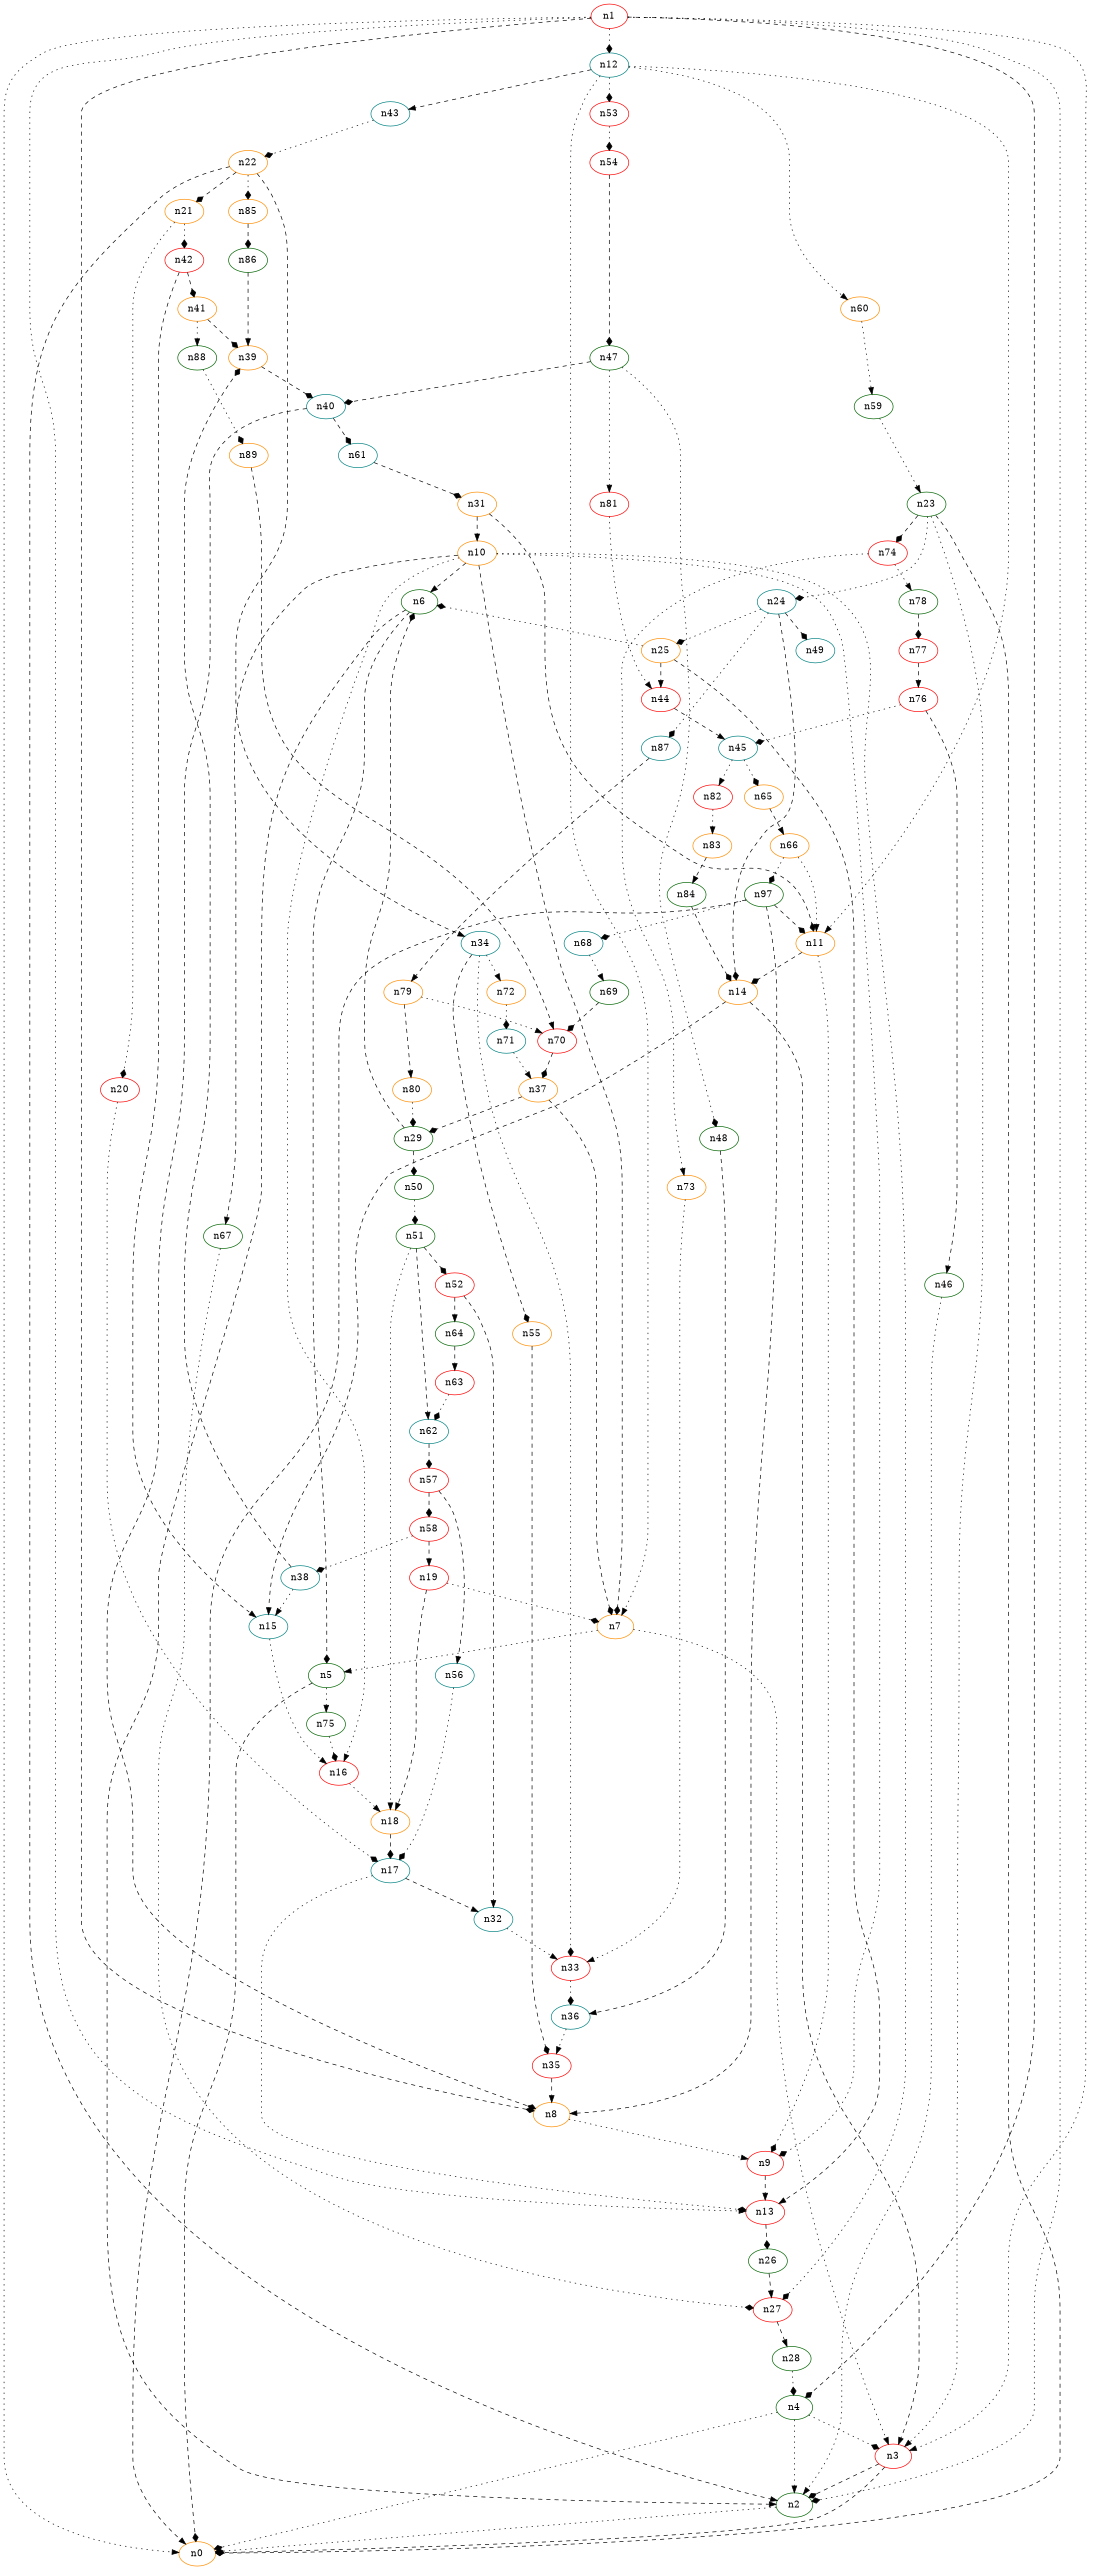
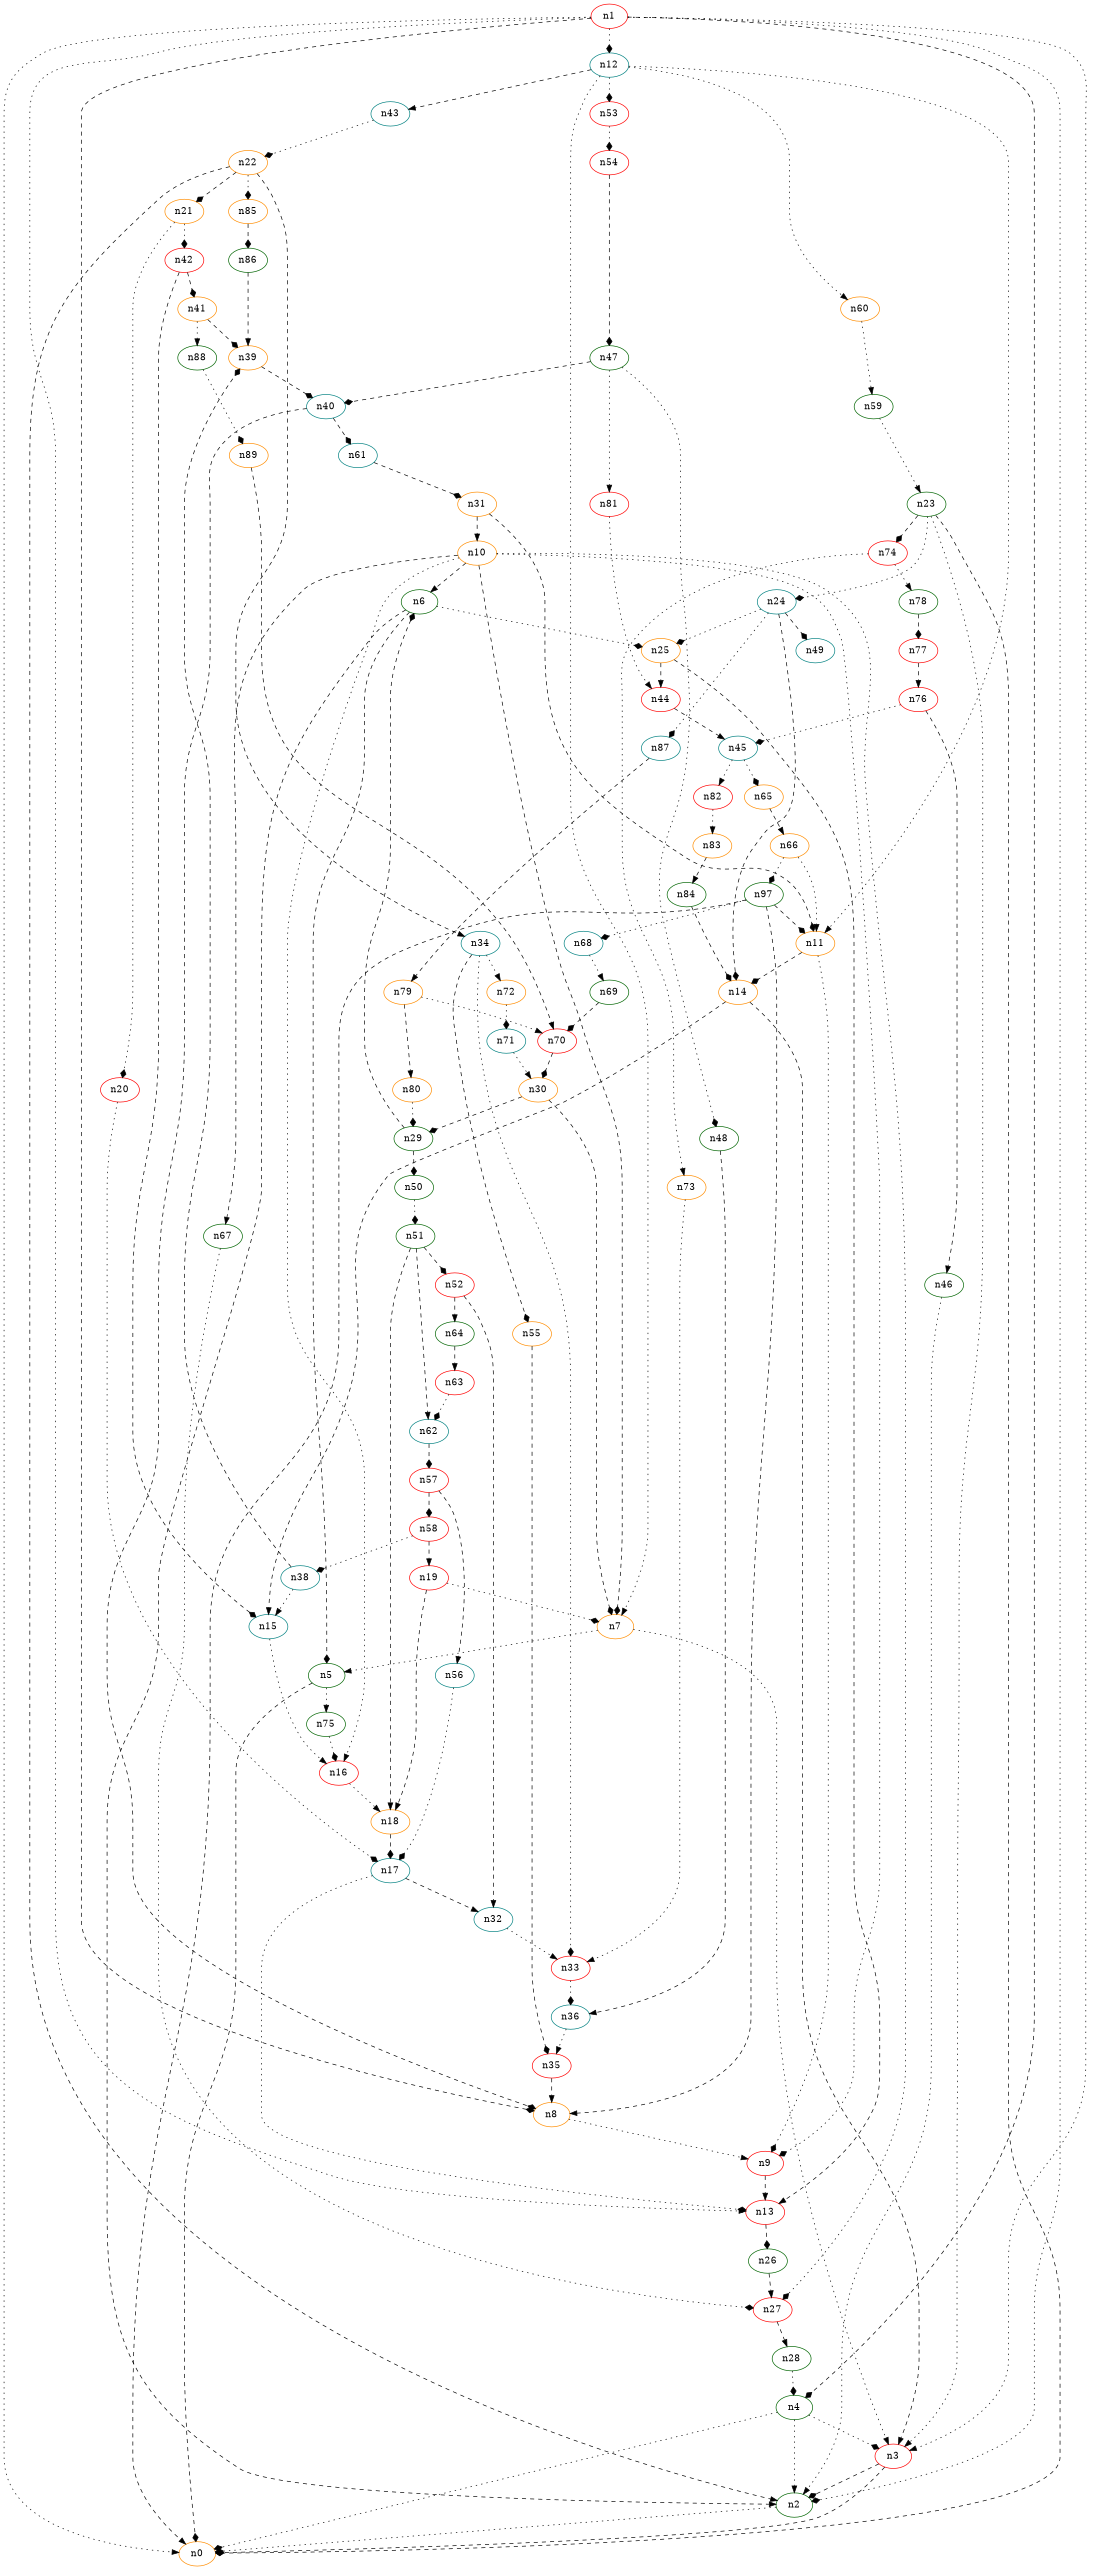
edge "n25" -> "n6": reversed
edge "n42" -> "n15": arrowhead normal -> diamond
node "n37": label "n37" -> "n30"
edge "n51" -> "n18": style dotted -> dashed
